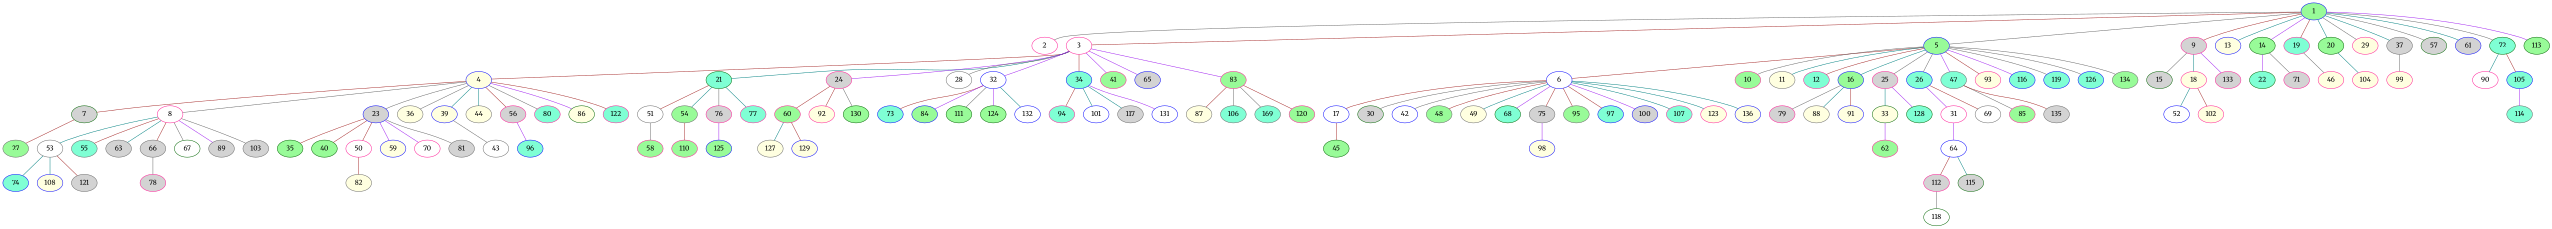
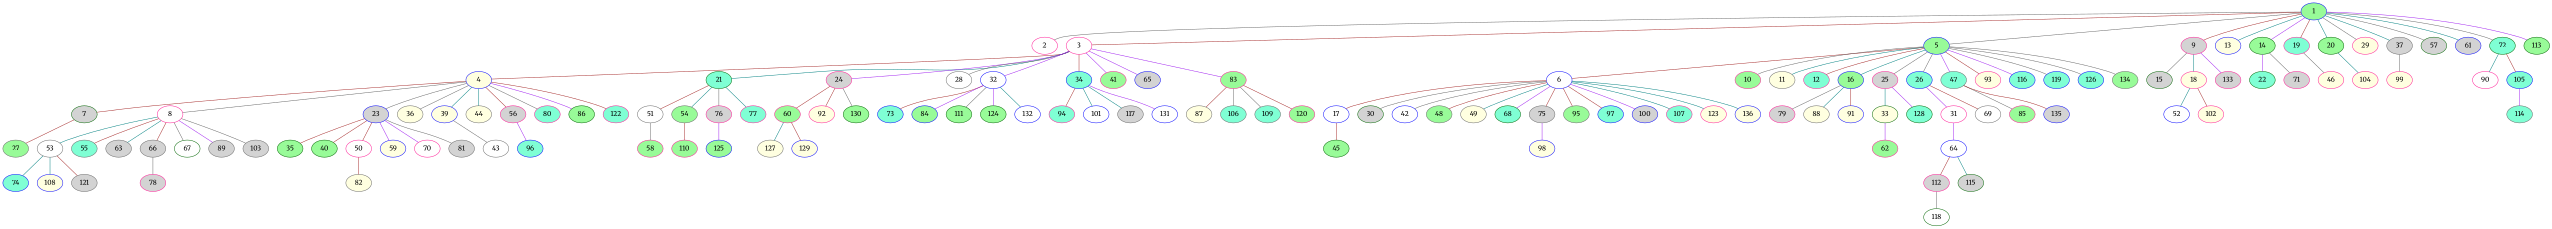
node "86": fillcolor lightyellow -> palegreen
node "169": label "169" -> "109"
node "135": color gray40 -> blue
